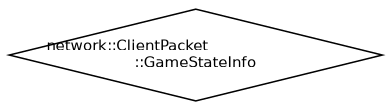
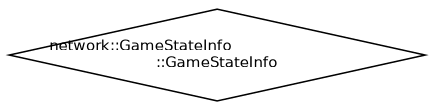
node "network::ClientPacket ::GameStateInfo": label "network::ClientPacket ::GameStateInfo" -> "network::GameStateInfo ::GameStateInfo"
